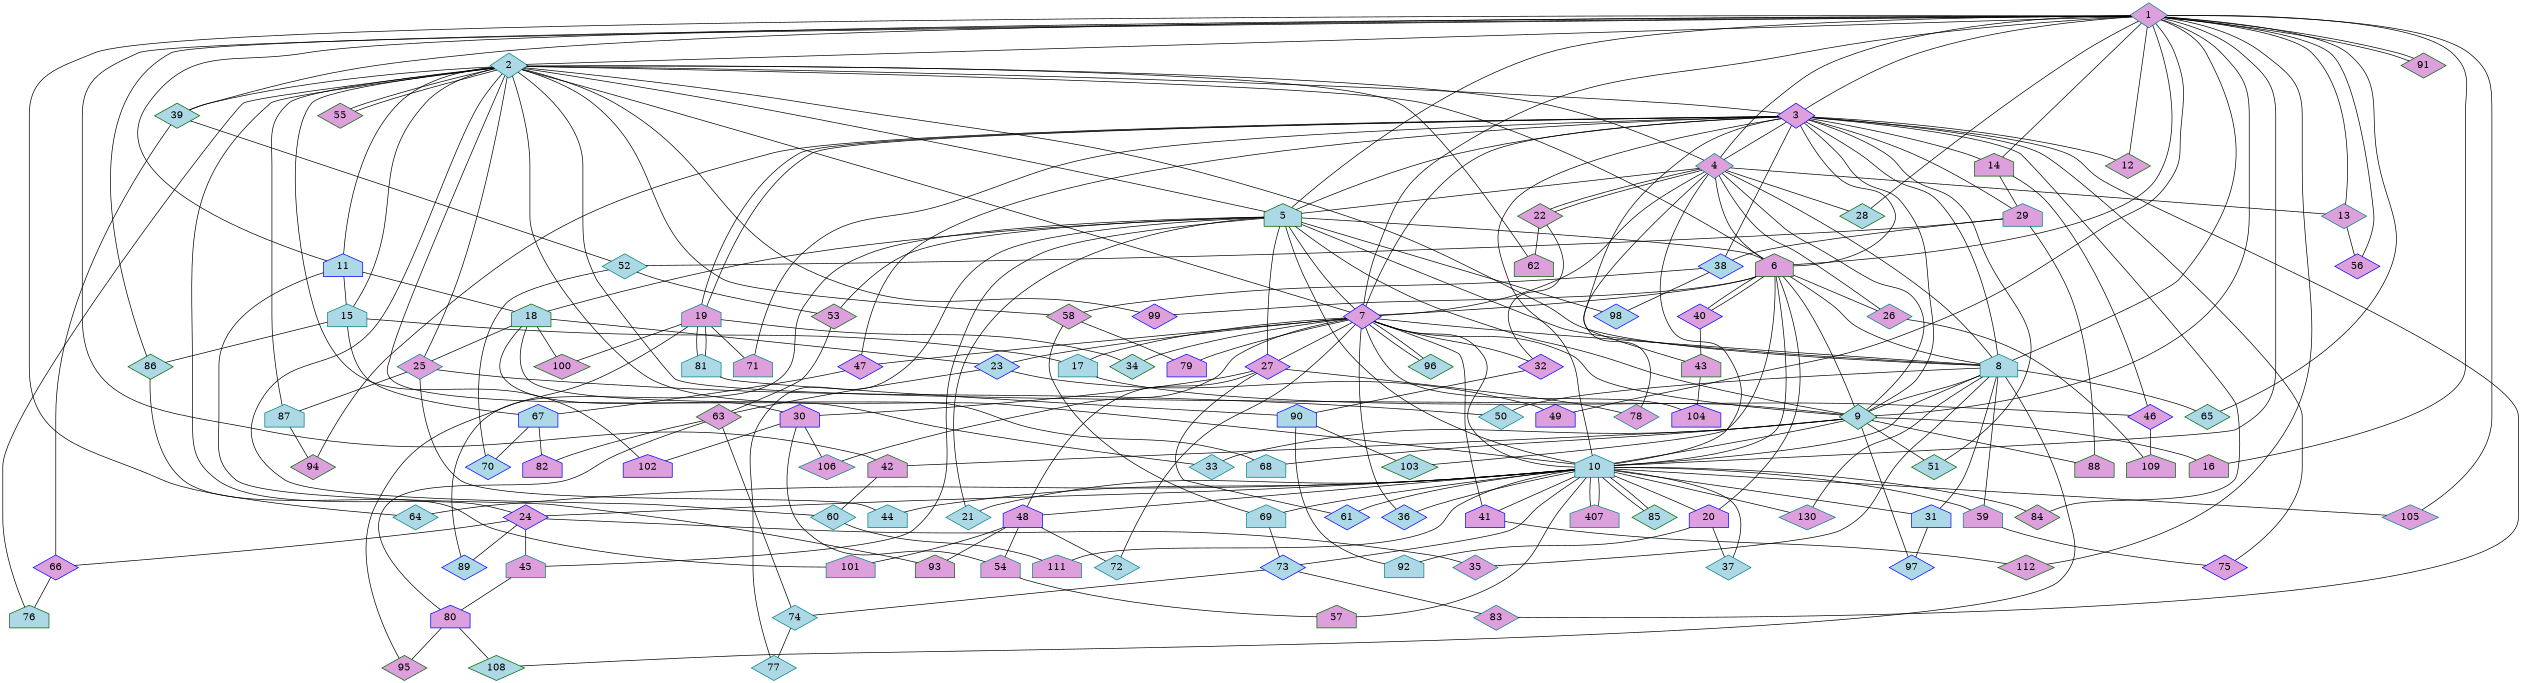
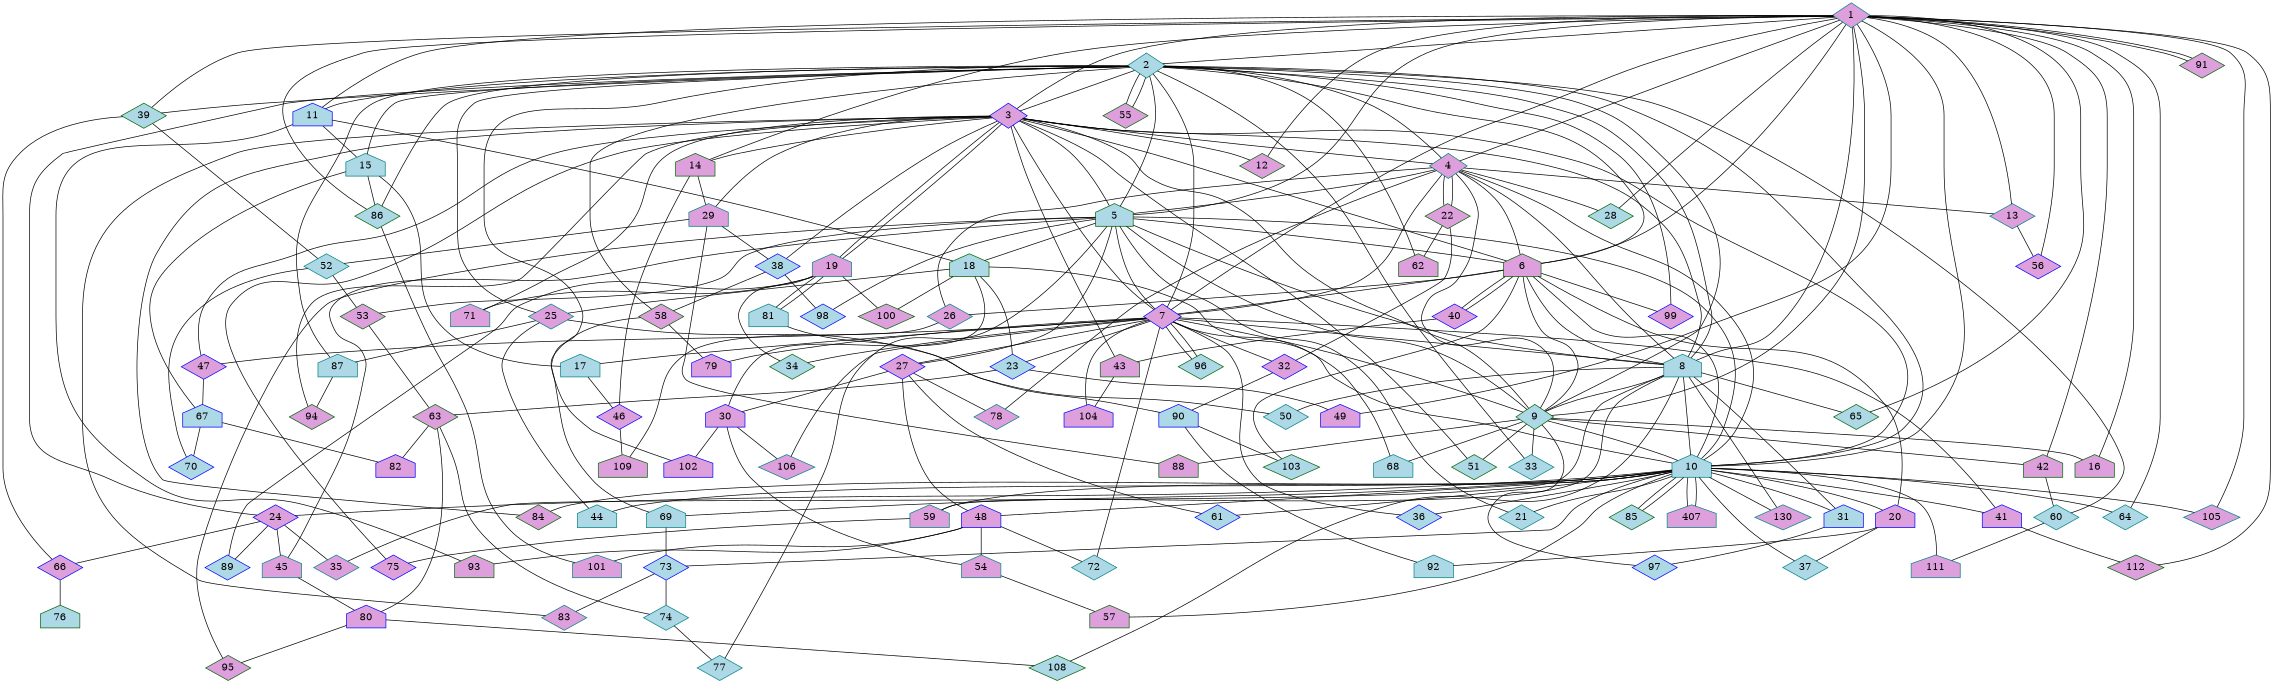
edge "2" -- "76": now "2" -- "86"
